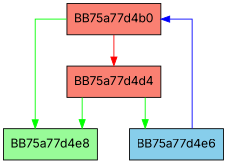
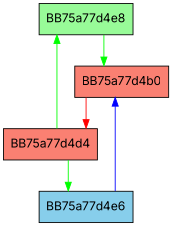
edge "BB75a77d4b0" -> "BB75a77d4e8": reversed
